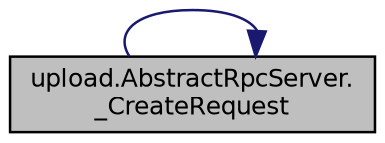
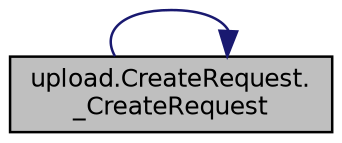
node "upload.AbstractRpcServer. _CreateRequest": label "upload.AbstractRpcServer. _CreateRequest" -> "upload.CreateRequest. _CreateRequest"
